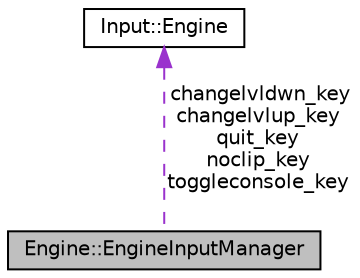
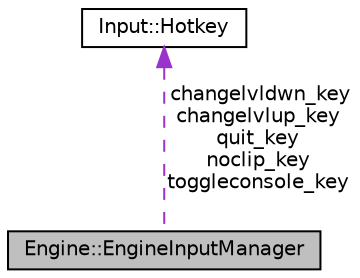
node "Input::Engine": label "Input::Engine" -> "Input::Hotkey"
